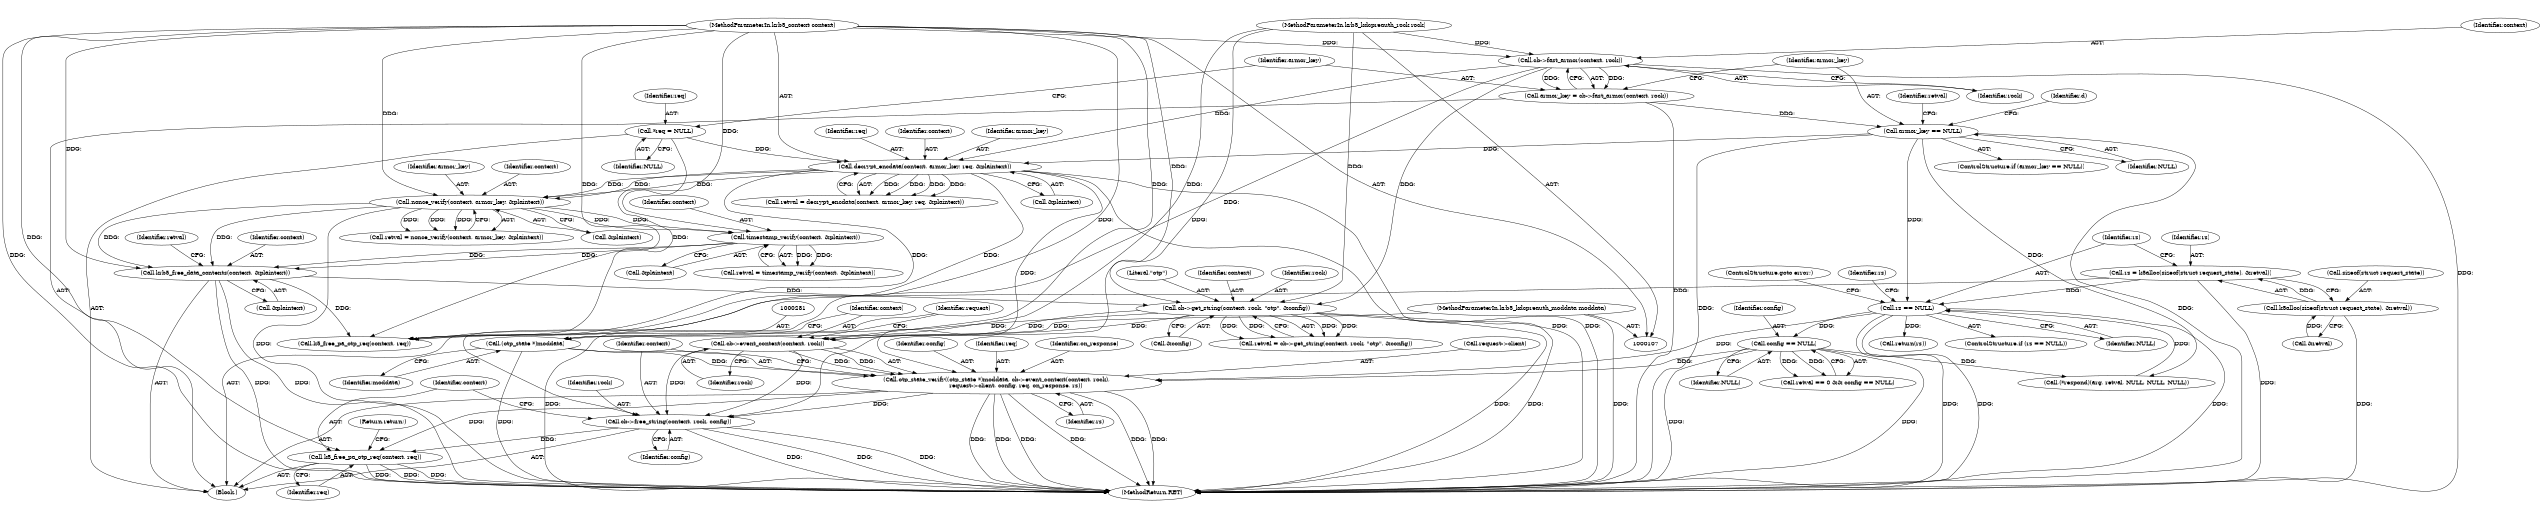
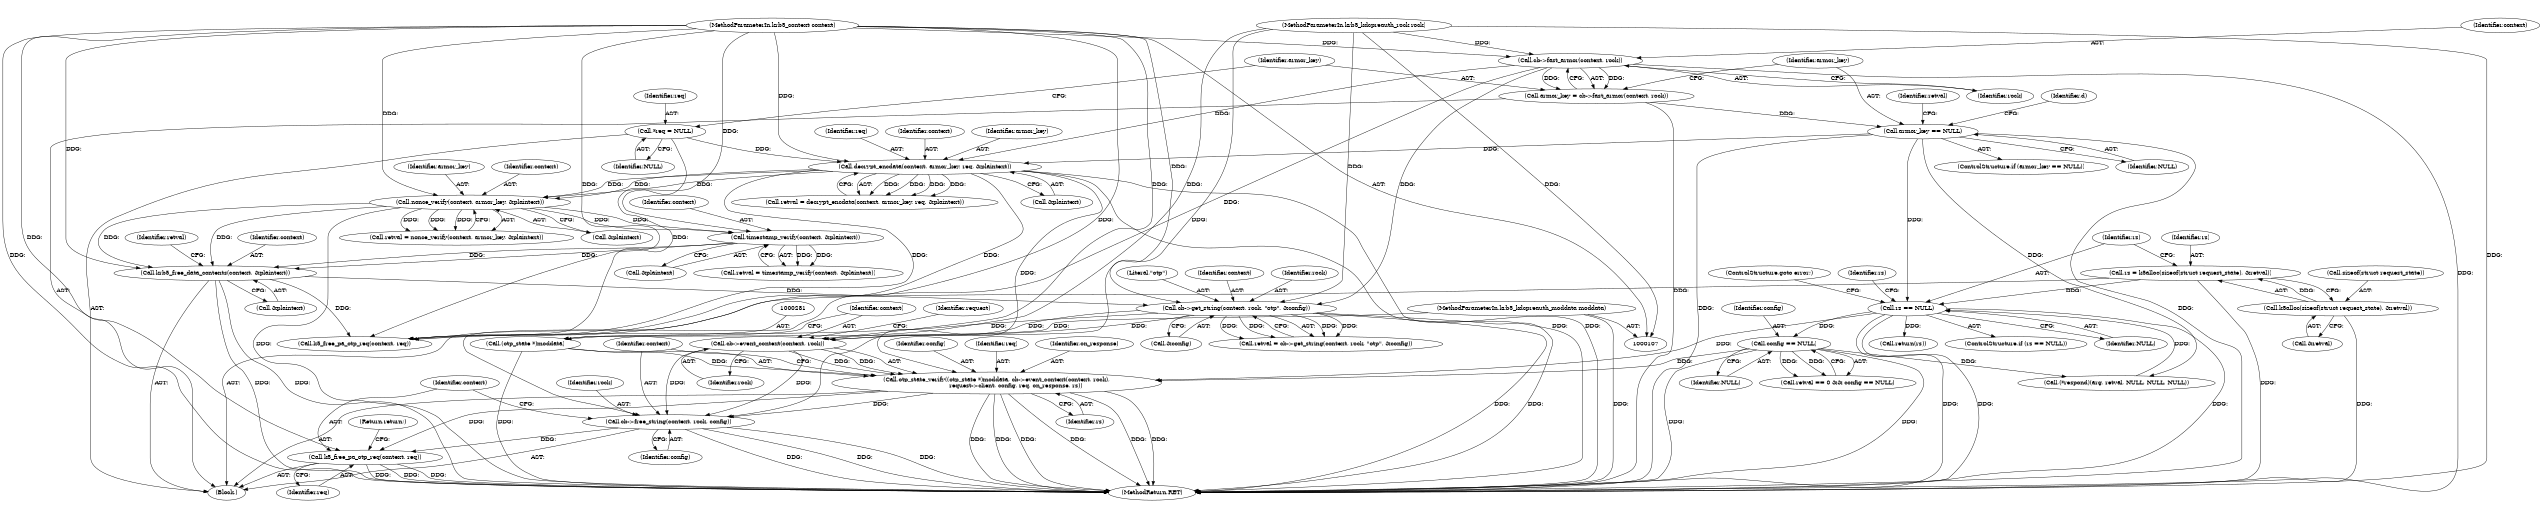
edge "(MethodParameterIn,krb5_context context)" -> "(Call,decrypt_encdata(context, armor_key, req, &plaintext))": label "AST: " -> "DDG: "
edge "(MethodParameterIn,krb5_kdcpreauth_rock rock)" -> "1000107": label "AST: " -> "DDG: "
edge "(Call,&retval)" -> "(Call,k5alloc(sizeof(struct request_state), &retval))": label "DDG: " -> "AST: "
node "(Call,request->client)": removed
node "(Identifier,moddata)": removed
edge "(Identifier,request)" -> "(MethodReturn,RET)": now "(MethodParameterIn,krb5_kdcpreauth_rock rock)" -> "(MethodReturn,RET)"
